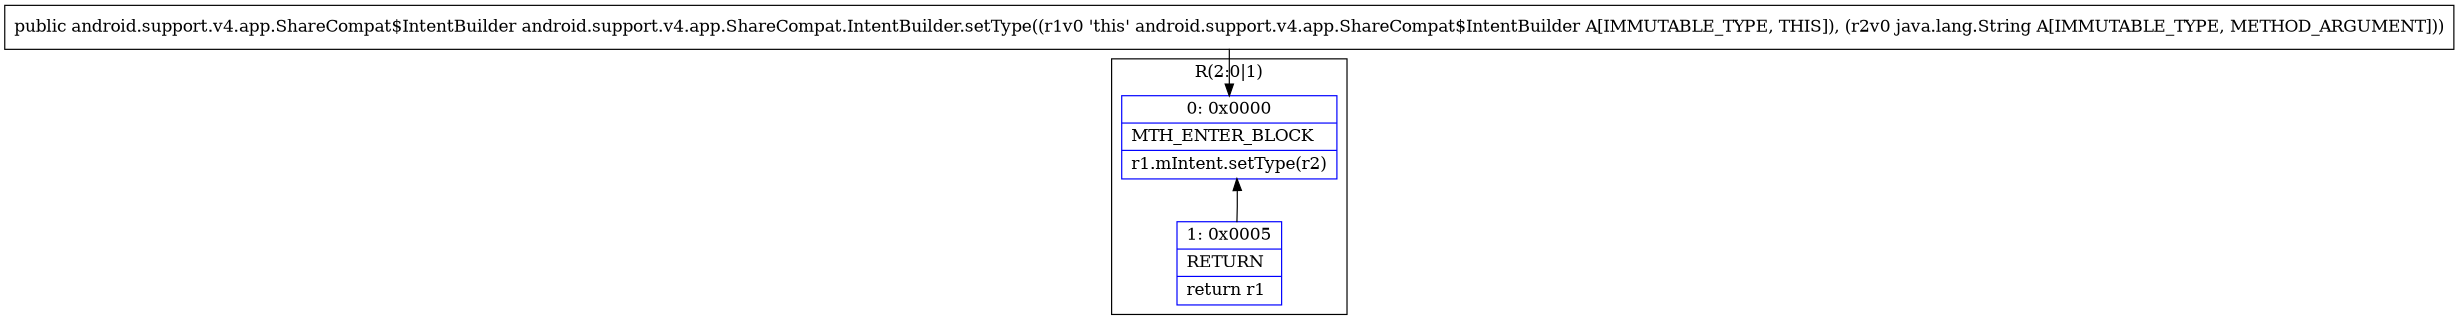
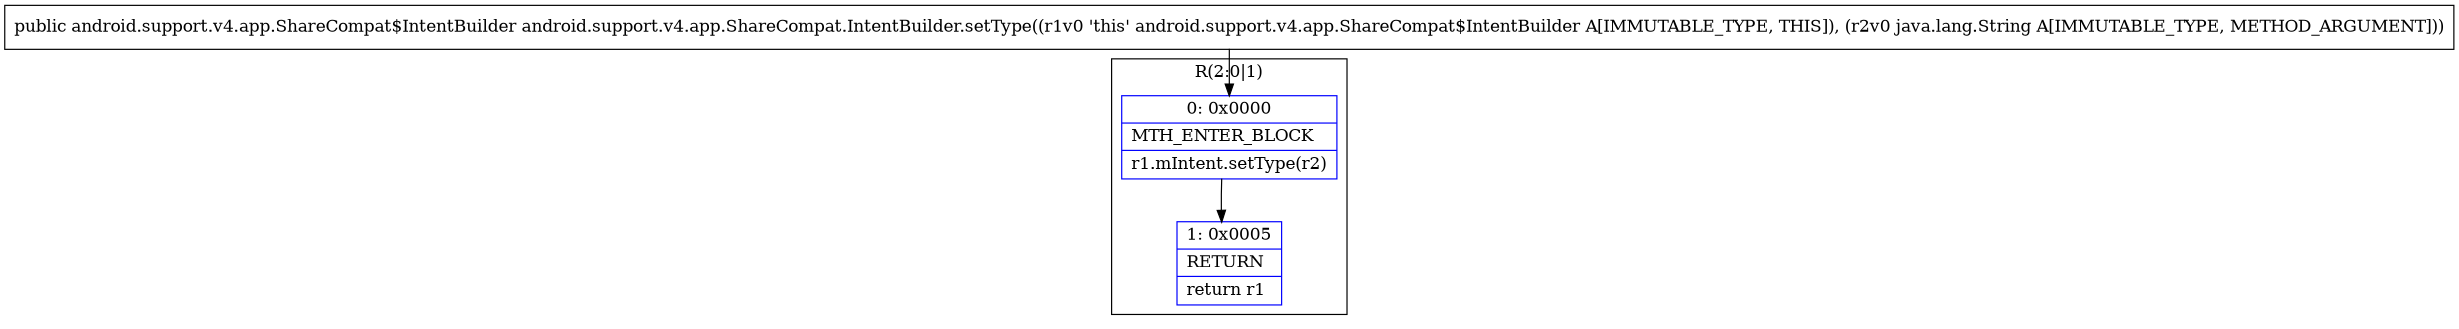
edge "1: 0x0005" -> "0: 0x0000": reversed
